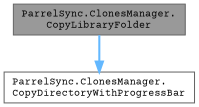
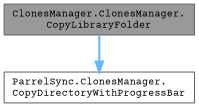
node "ParrelSync.ClonesManager. CopyLibraryFolder": label "ParrelSync.ClonesManager. CopyLibraryFolder" -> "ClonesManager.ClonesManager. CopyLibraryFolder"
